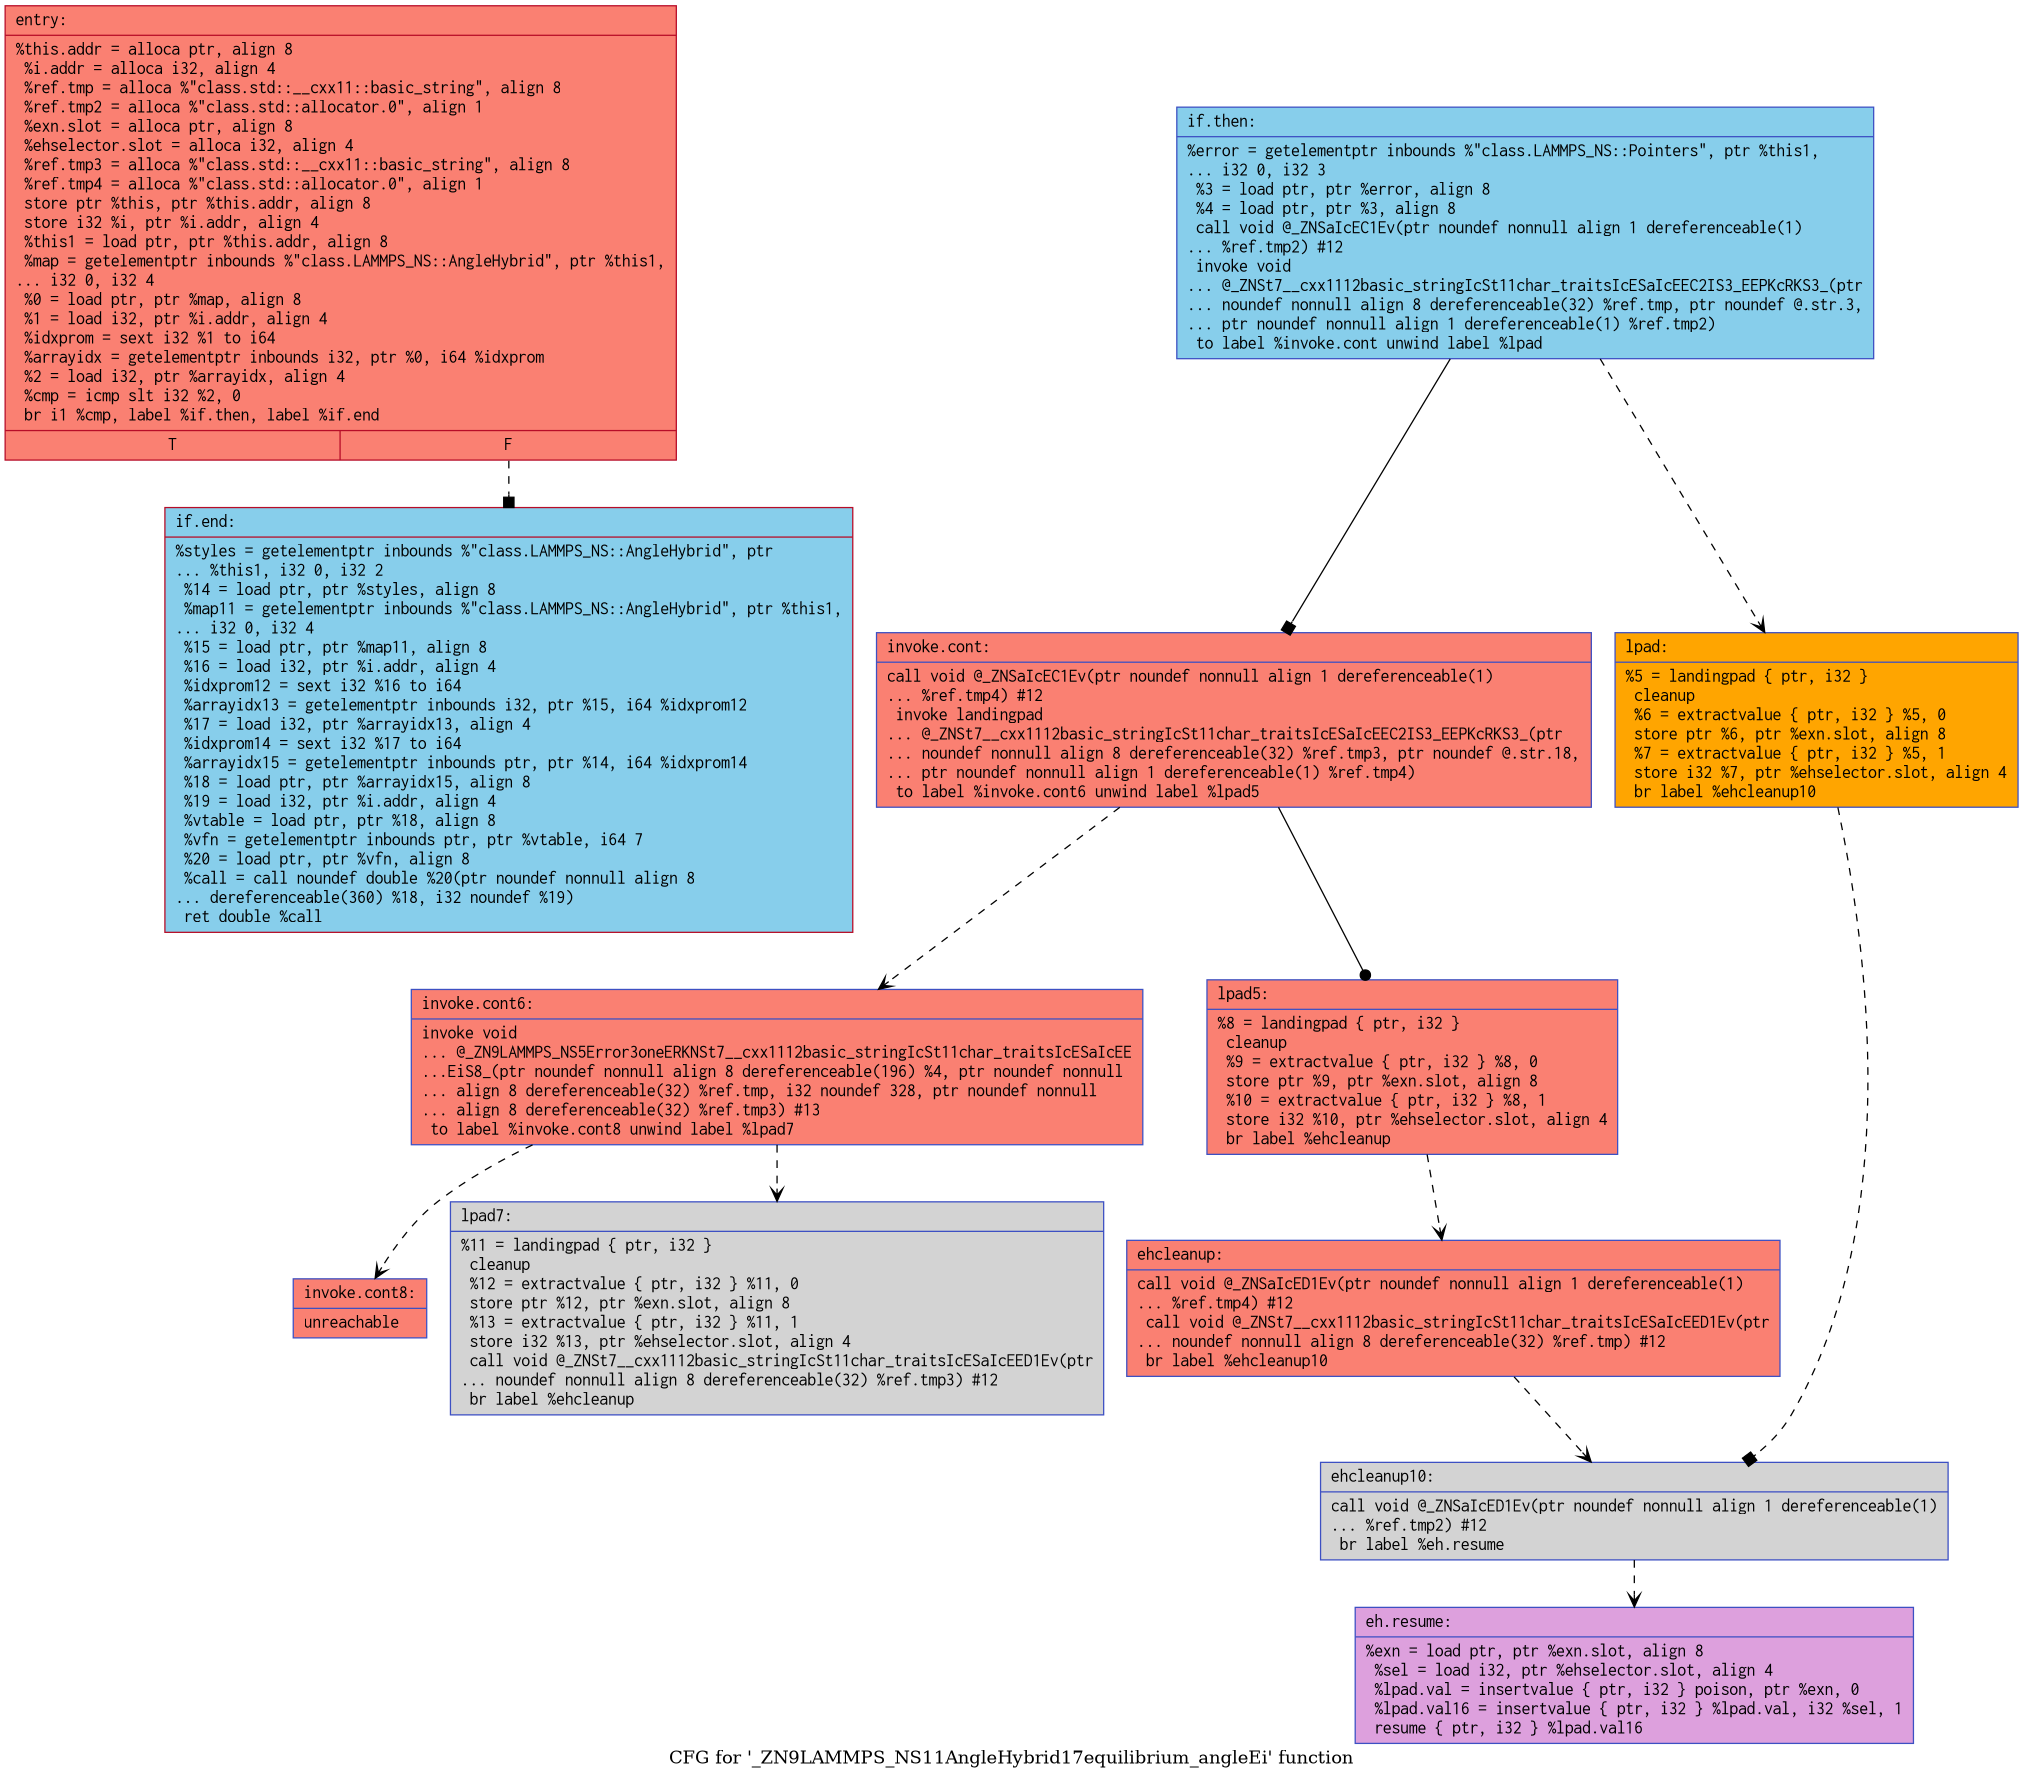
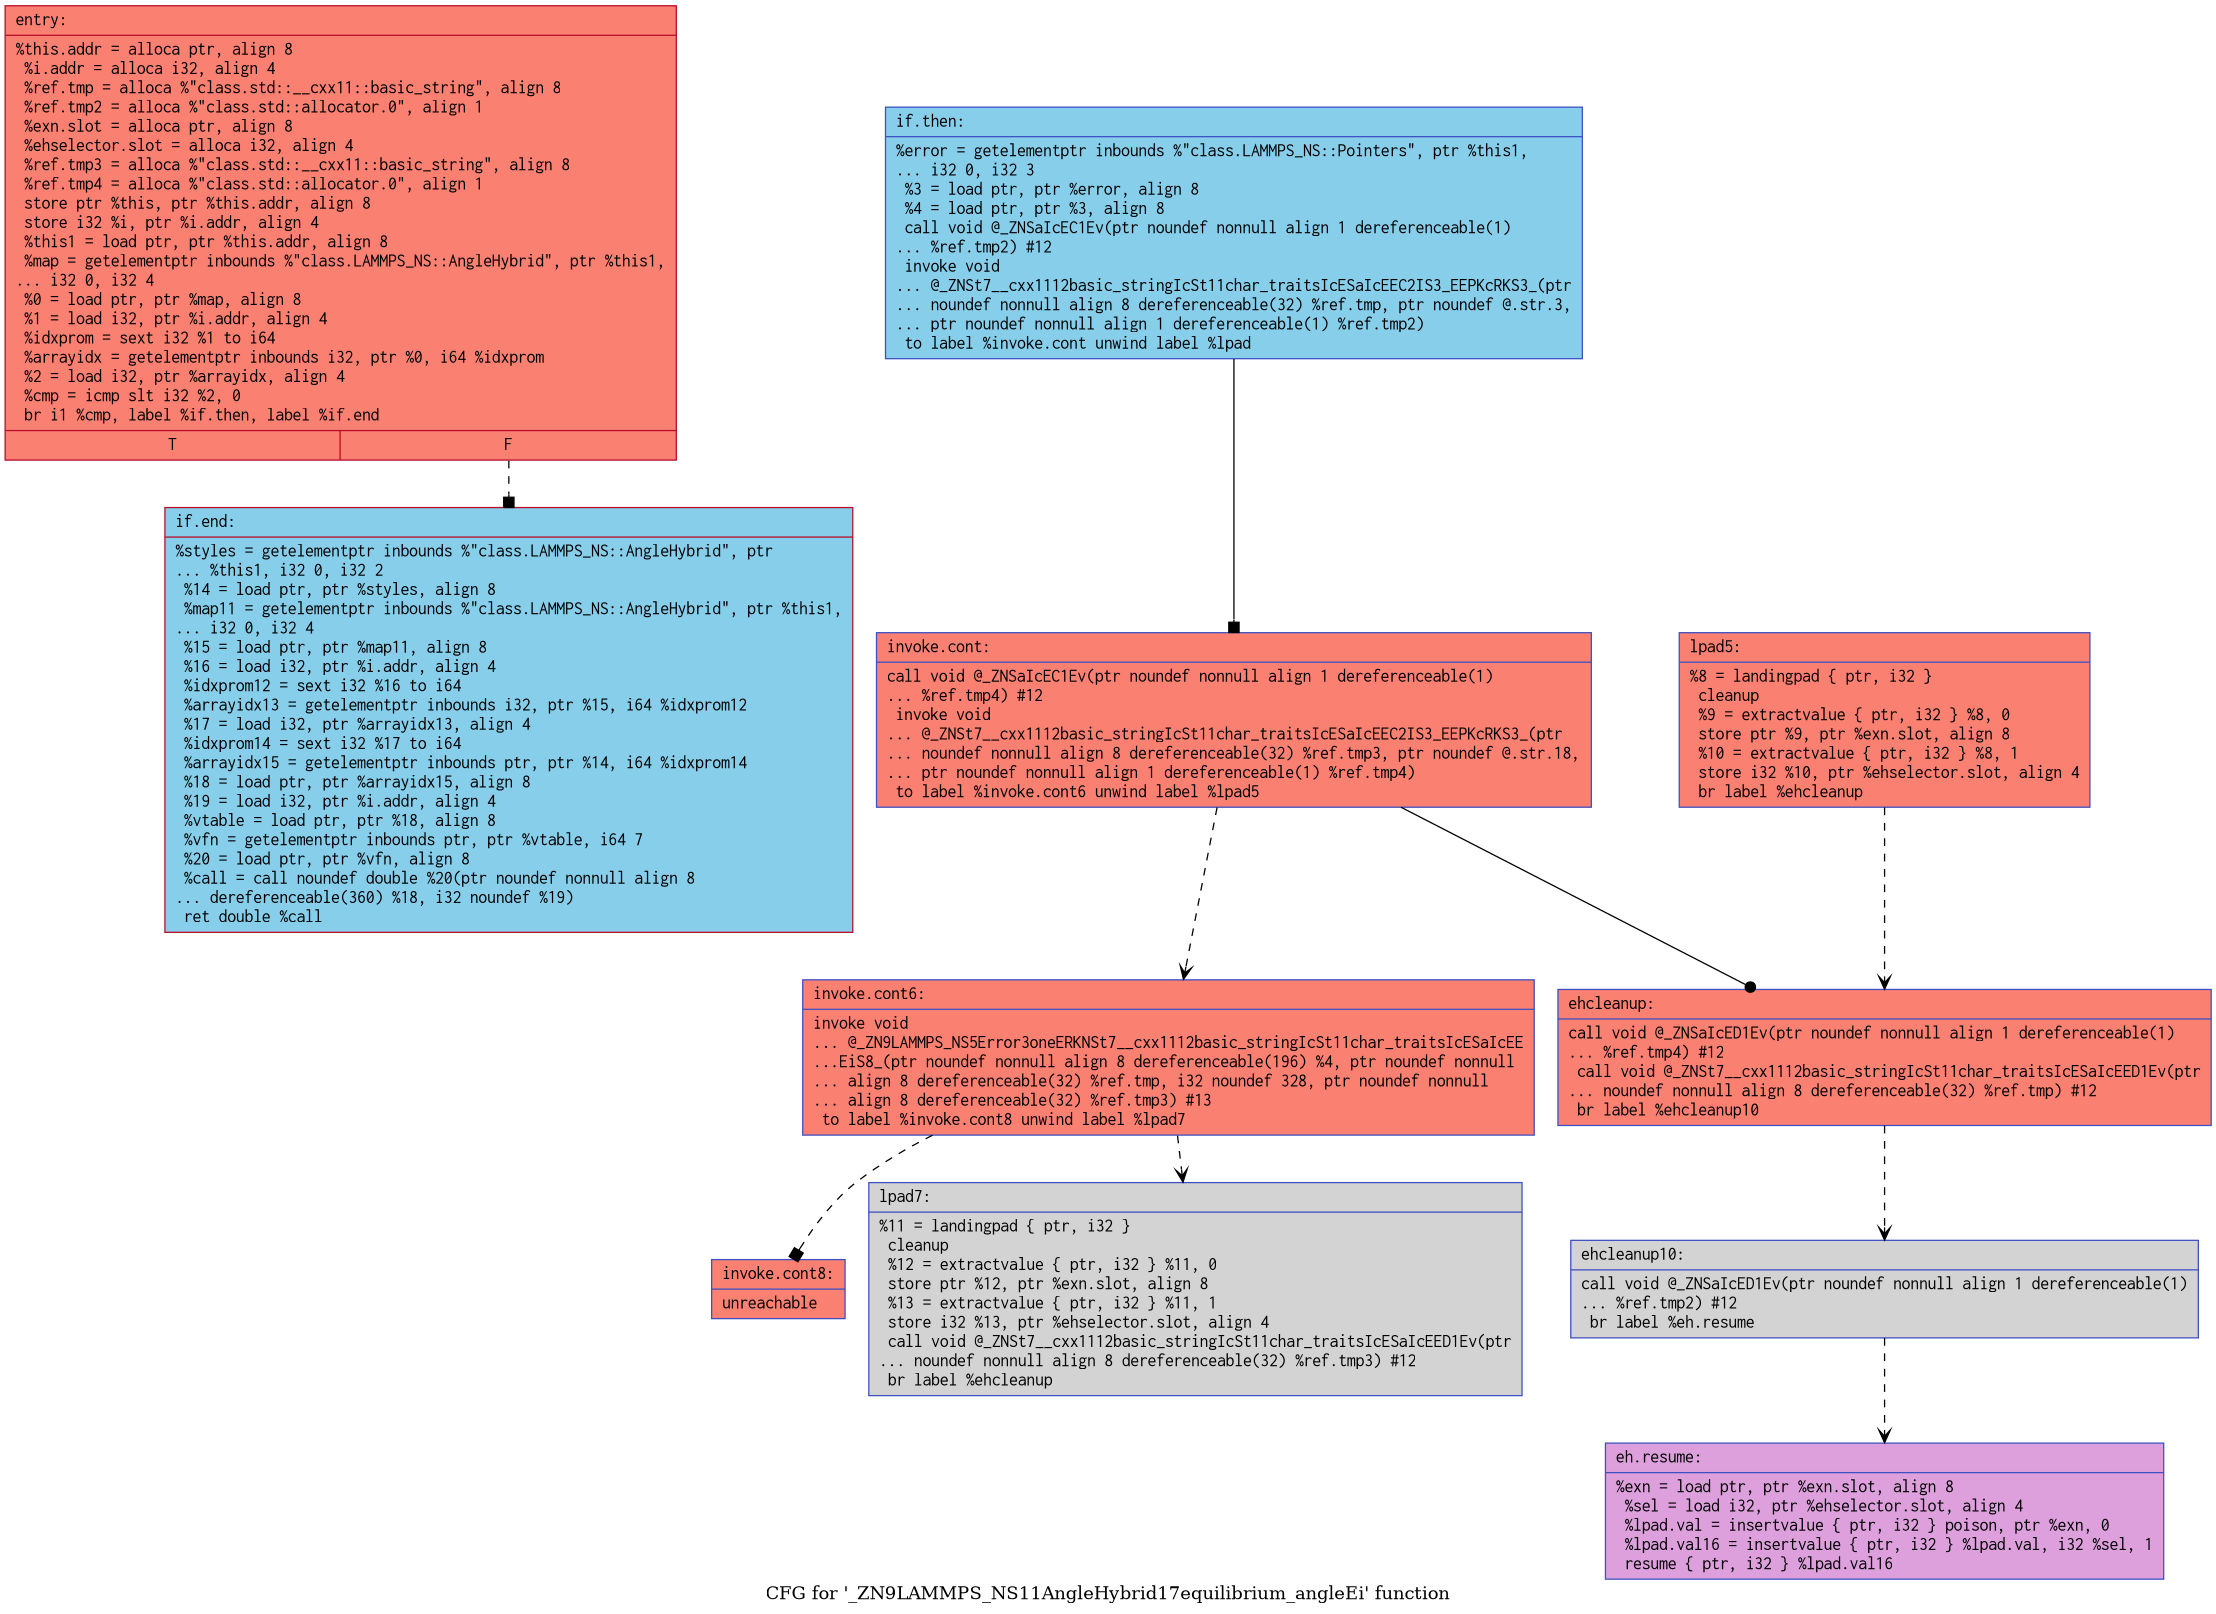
node "invoke.cont:": text "invoke landingpad" -> "invoke void"
node "lpad:": removed
edge "invoke.cont:" -> "lpad5:": now "invoke.cont:" -> "ehcleanup:"
edge "invoke.cont6:" -> "invoke.cont8:": arrowhead vee -> box
